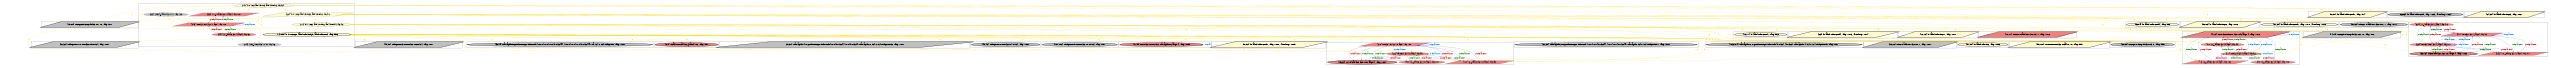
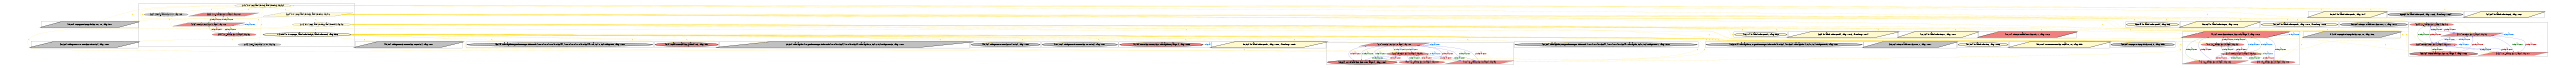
edge "[34/41]  store i32 0, i32* %j, align 4, !dbg !973" -> "[33/42]  %5 = load i32, i32* %j, align 4, !dbg !1002": removed, label "T|indep|all|Const"
edge "[16/23]  store i32 0, i32* %m, align 4, !dbg !991" -> "[18/21]  store i32 %inc, i32* %m, align 4, !dbg !1007": added, label "O|indep|all|Const"
edge "[33/42]  %5 = load i32, i32* %j, align 4, !dbg !1002" -> "[36/39]  store i32 %inc21, i32* %j, align 4, !dbg !1017": removed, label "A|indep|all|Const"
